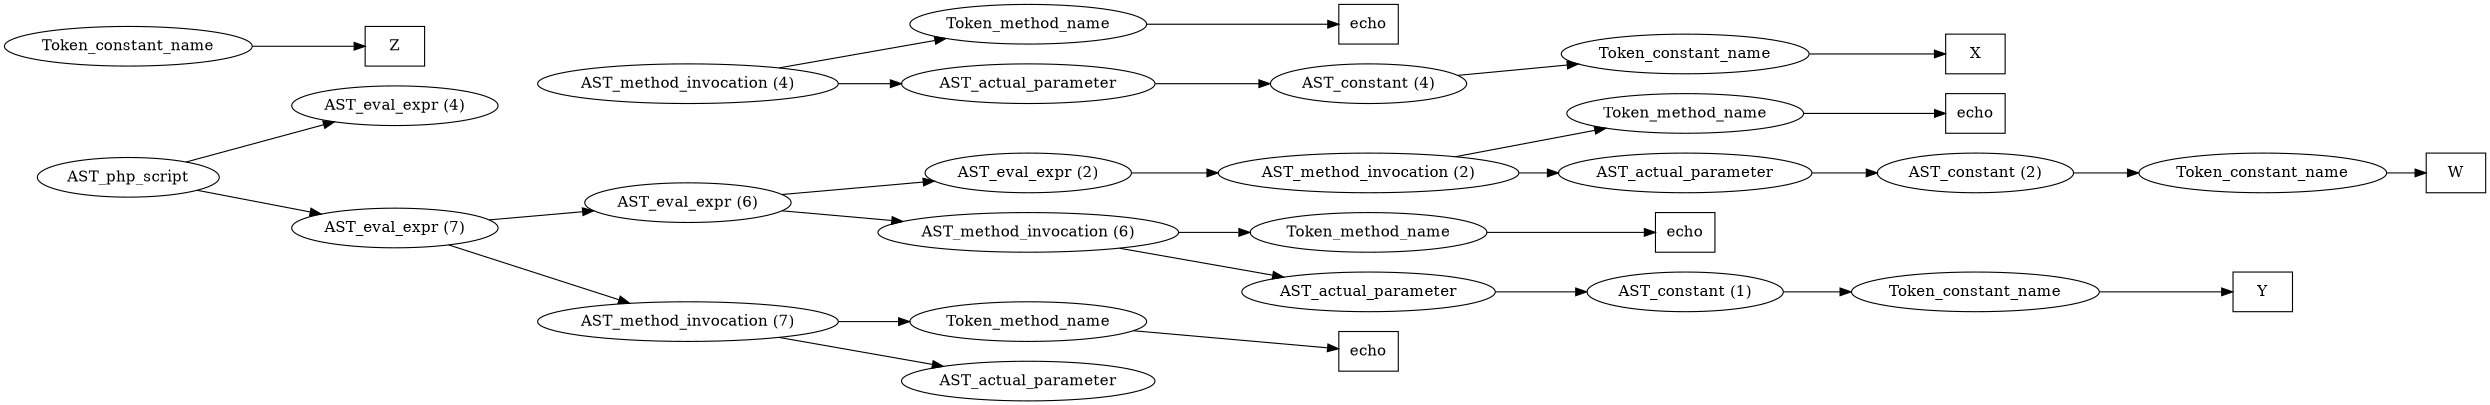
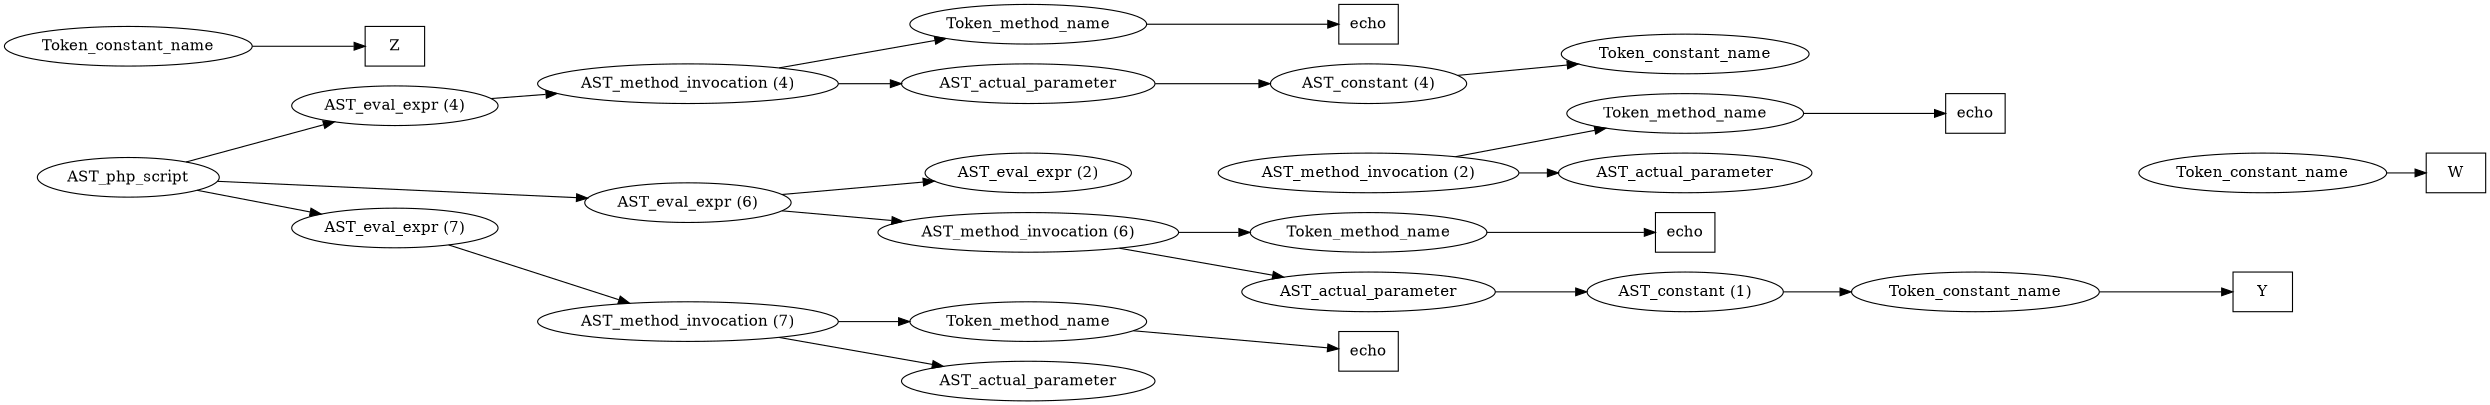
node "X": removed
edge "AST_eval_expr (4)" -> "AST_method_invocation (4)": added
edge "AST_eval_expr (2)" -> "AST_method_invocation (2)": removed
node "AST_constant (2)": removed
edge "AST_eval_expr (7)" -> "AST_eval_expr (6)": now "AST_php_script" -> "AST_eval_expr (6)"
